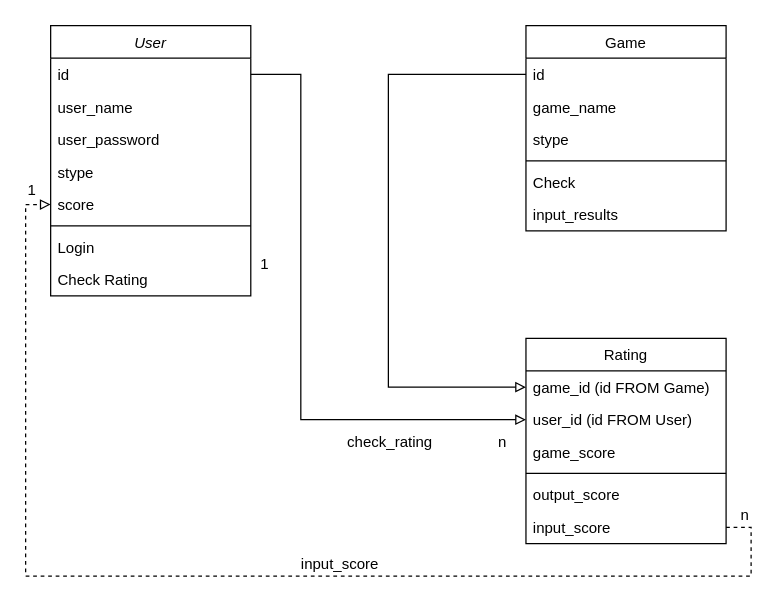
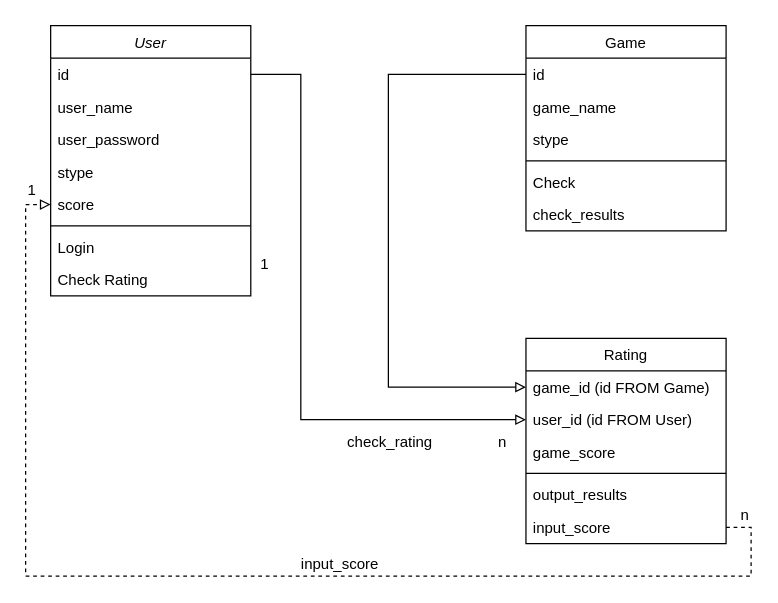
node "input_results": label "input_results" -> "check_results"
node "output_score": label "output_score" -> "output_results"
